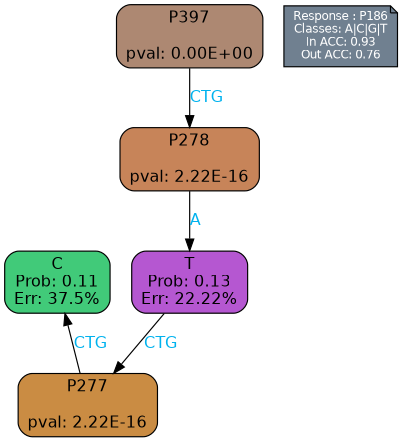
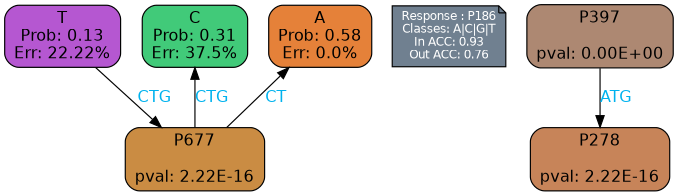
node "A Prob: 0.58 Err: 0.0%": added
edge "P397 pval: 0.00E+00" -> "P278 pval: 2.22E-16": label "CTG" -> "ATG"
edge "P278 pval: 2.22E-16" -> "T Prob: 0.13 Err: 22.22%": removed, label "A"
node "C Prob: 0.11 Err: 37.5%": label "C Prob: 0.11 Err: 37.5%" -> "C Prob: 0.31 Err: 37.5%"
node "P277 pval: 2.22E-16": label "P277 pval: 2.22E-16" -> "P677 pval: 2.22E-16"
